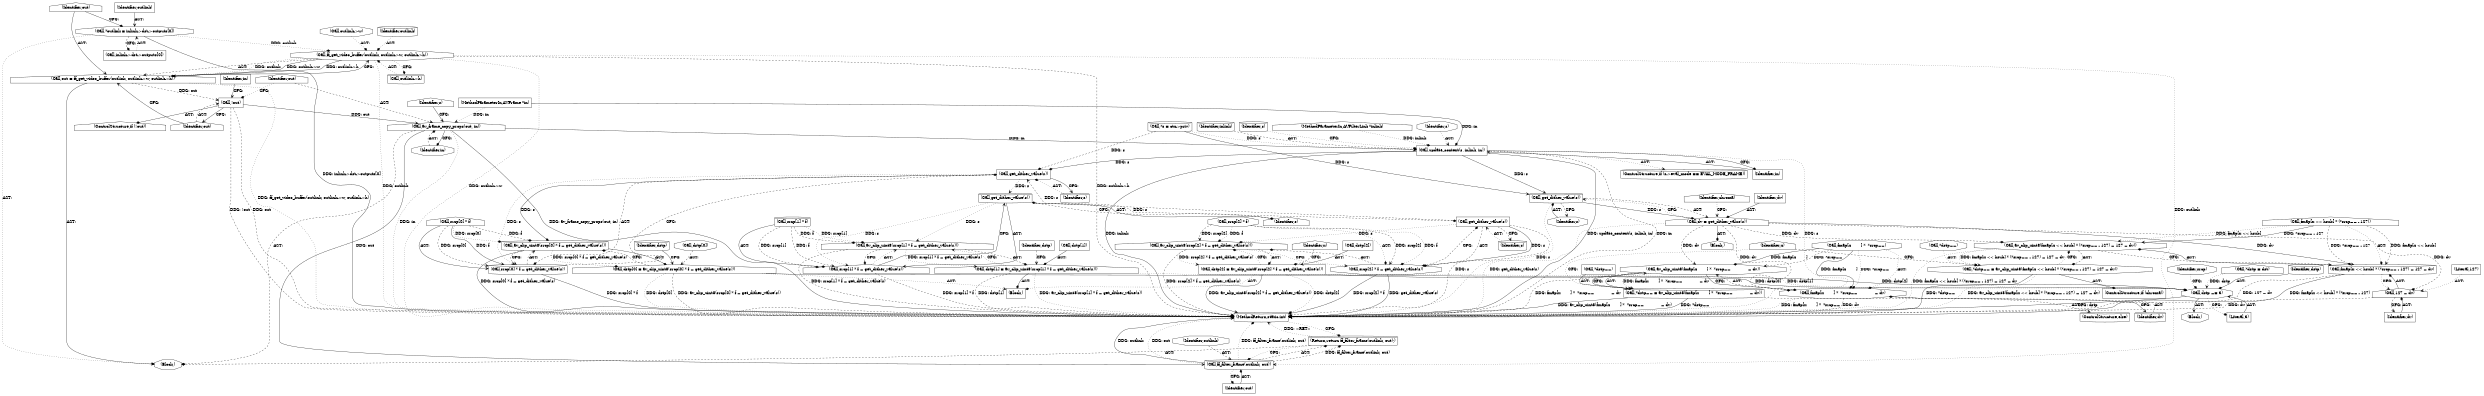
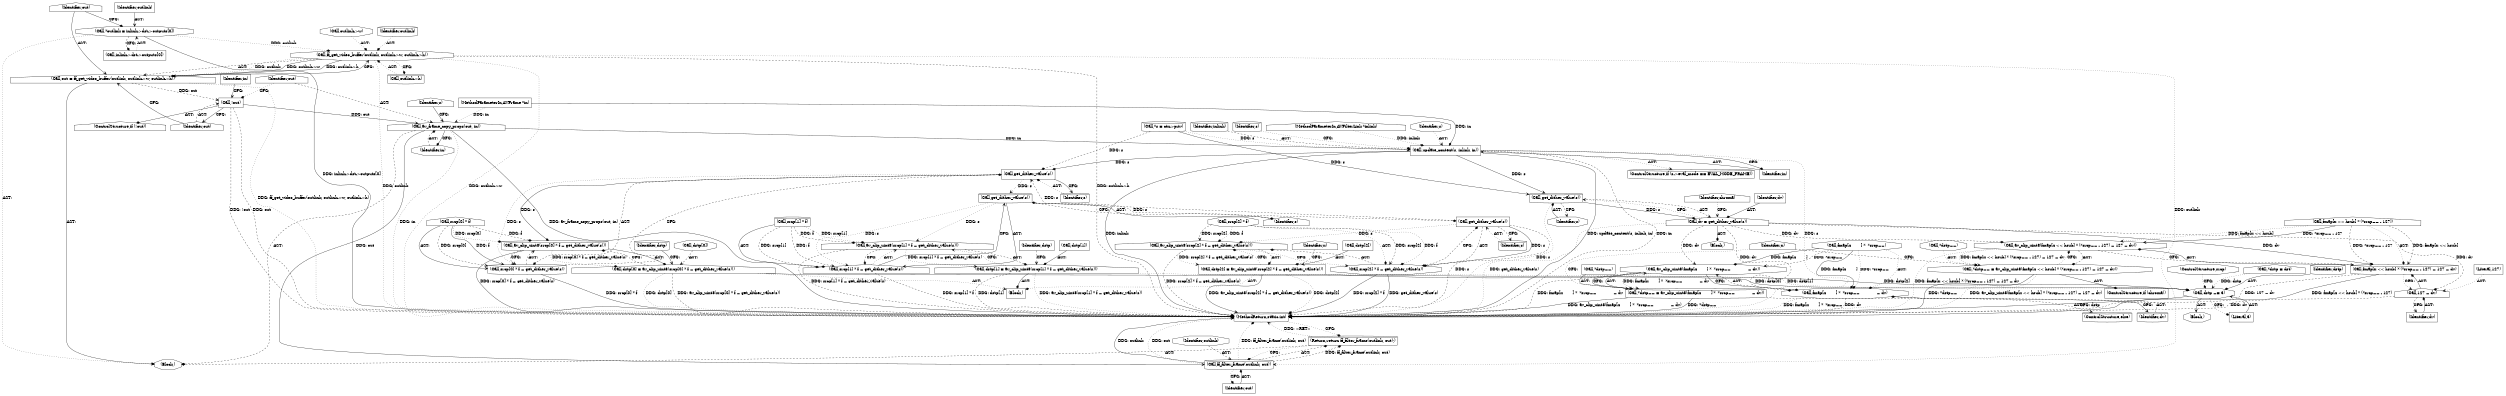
node "(Identifier,srcp)": label "(Identifier,srcp)" -> "(ControlStructure,srcp)"
